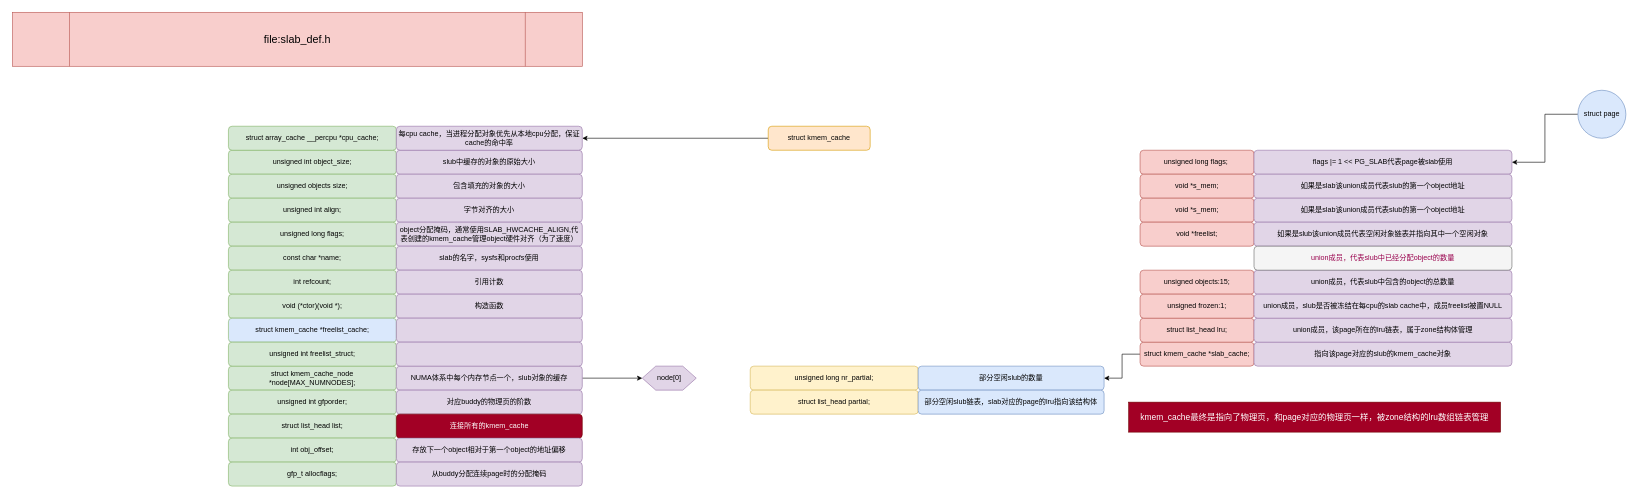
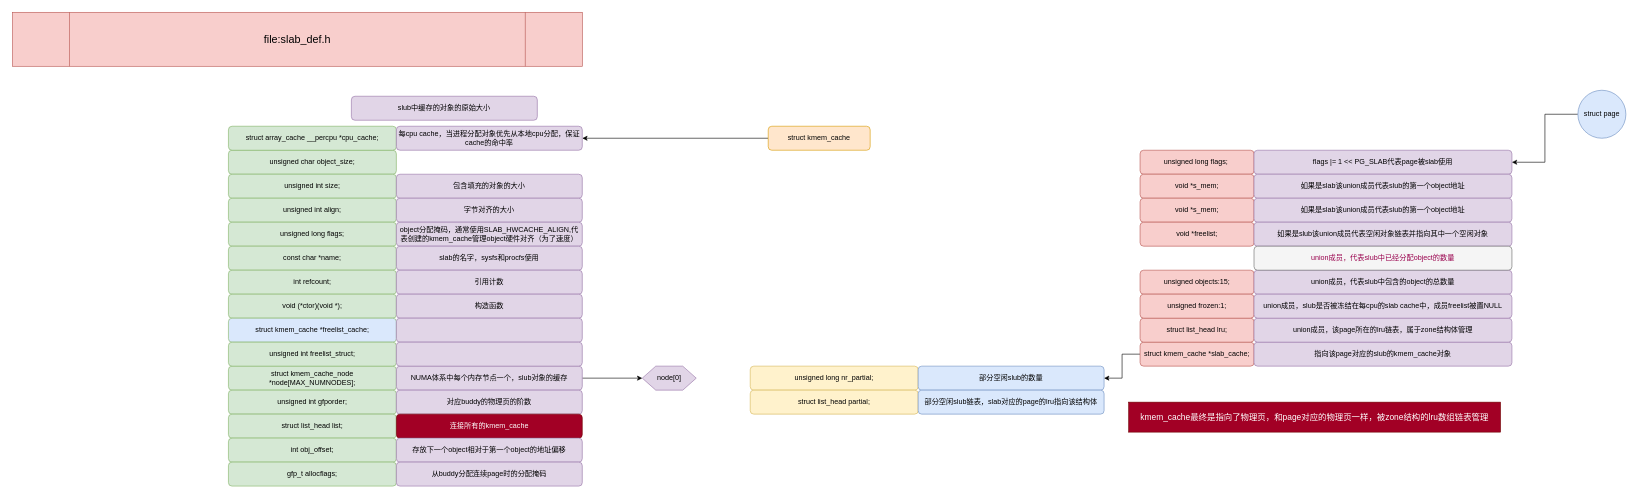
node "unsigned int object_size;": label "unsigned int object_size;" -> "unsigned char object_size;"
node "slub中缓存的对象的原始大小": moved (489, 162) -> (444, 108)
node "unsigned objects size;": label "unsigned objects size;" -> "unsigned int size;"
